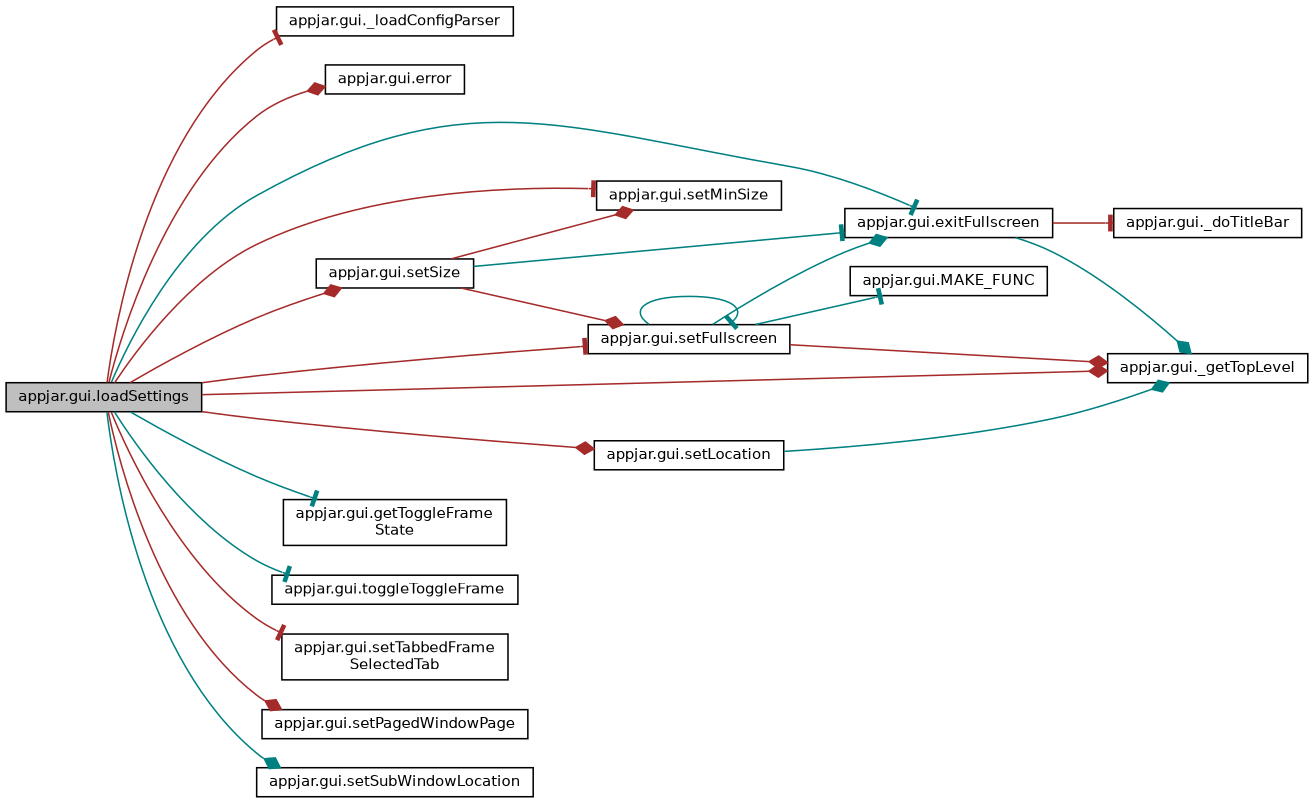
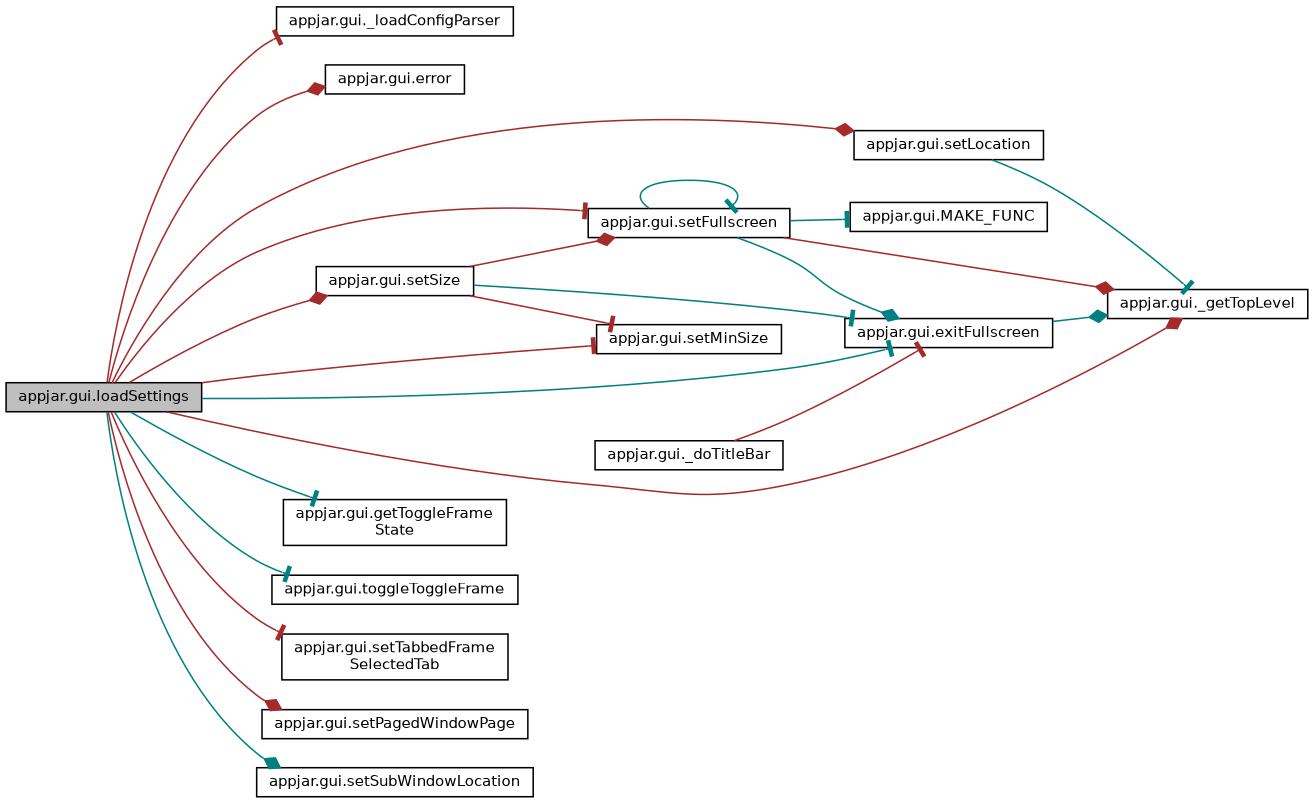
edge "appjar.gui.exitFullscreen" -> "appjar.gui._doTitleBar": reversed
edge "appjar.gui.setSize" -> "appjar.gui.setMinSize": arrowhead diamond -> tee
edge "appjar.gui.setLocation" -> "appjar.gui._getTopLevel": arrowhead diamond -> tee
